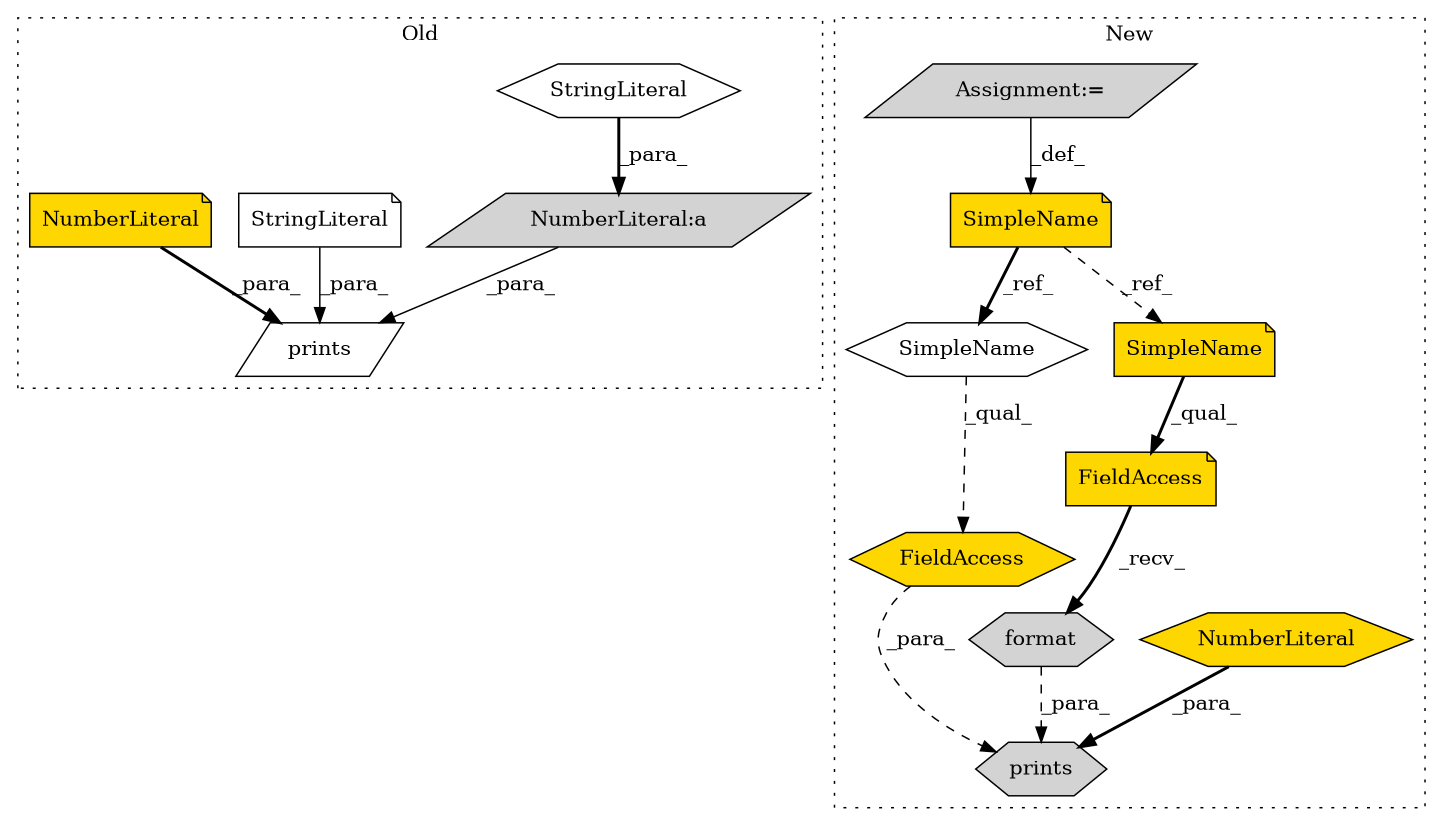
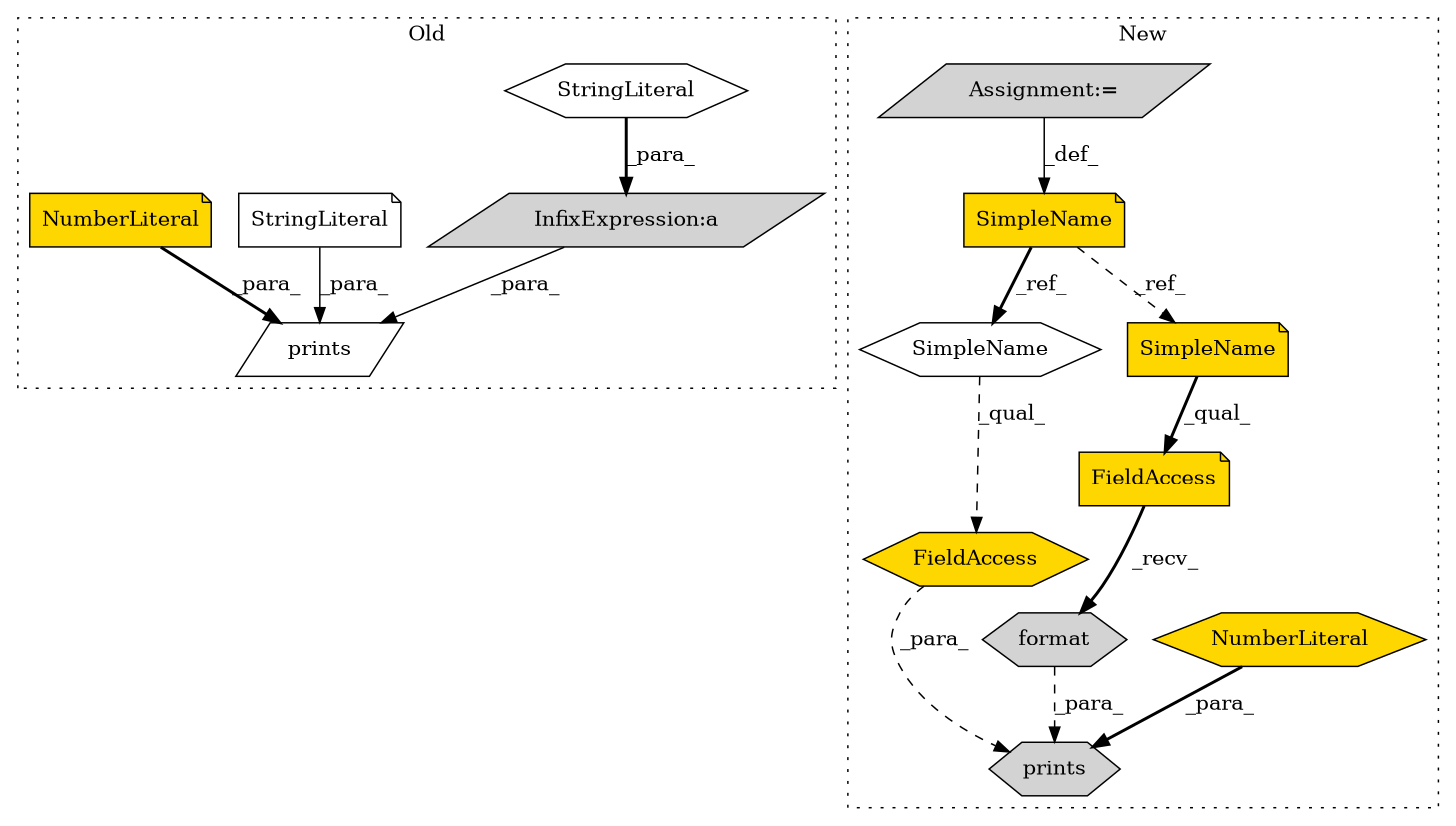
node "NumberLiteral:a": label "NumberLiteral:a" -> "InfixExpression:a"
